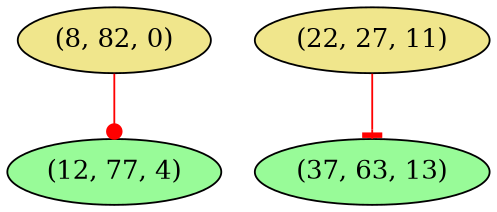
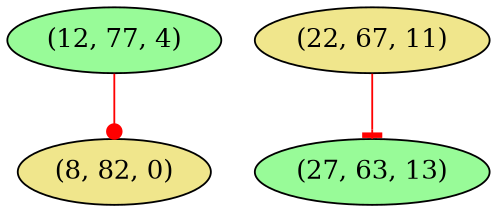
node "(22, 27, 11)": label "(22, 27, 11)" -> "(22, 67, 11)"
edge "(8, 82, 0)" -> "(12, 77, 4)": reversed
node "(37, 63, 13)": label "(37, 63, 13)" -> "(27, 63, 13)"
